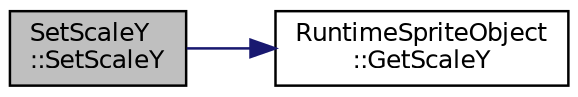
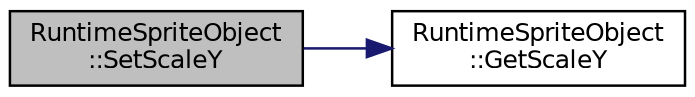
node "SetScaleY ::SetScaleY": label "SetScaleY ::SetScaleY" -> "RuntimeSpriteObject ::SetScaleY"
